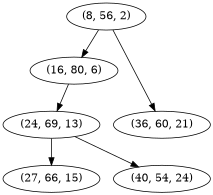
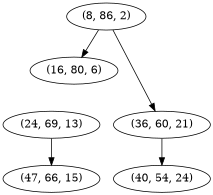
node "(8, 56, 2)": label "(8, 56, 2)" -> "(8, 86, 2)"
edge "(16, 80, 6)" -> "(24, 69, 13)": removed
edge "(24, 69, 13)" -> "(40, 54, 24)": now "(36, 60, 21)" -> "(40, 54, 24)"
node "(27, 66, 15)": label "(27, 66, 15)" -> "(47, 66, 15)"
